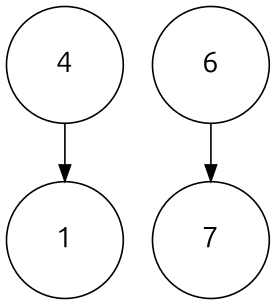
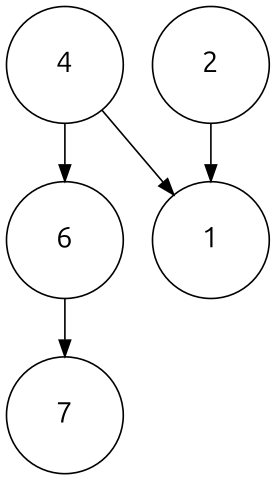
node "2": added
edge "4" -> "6": added
